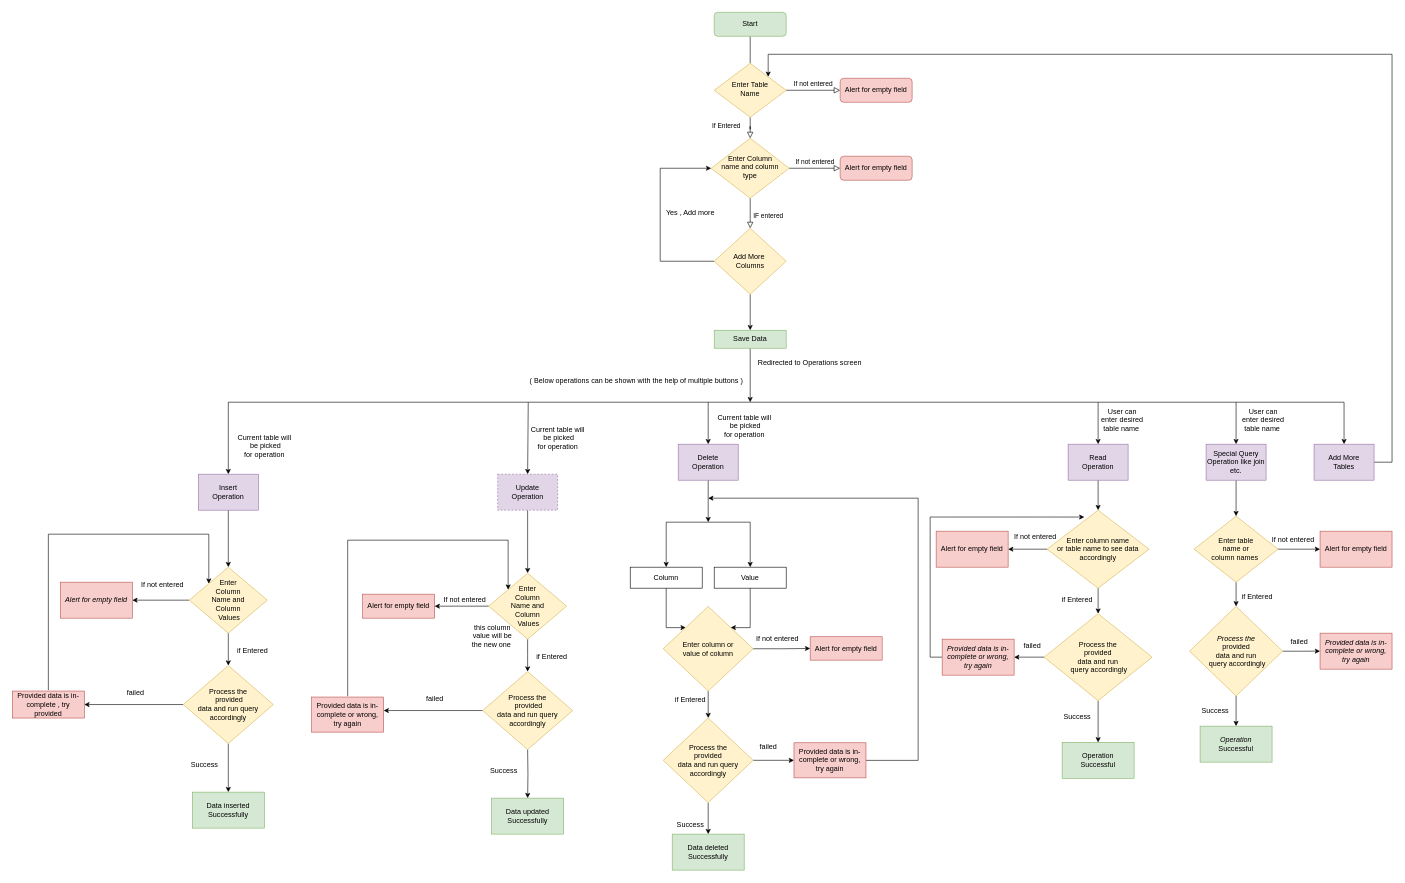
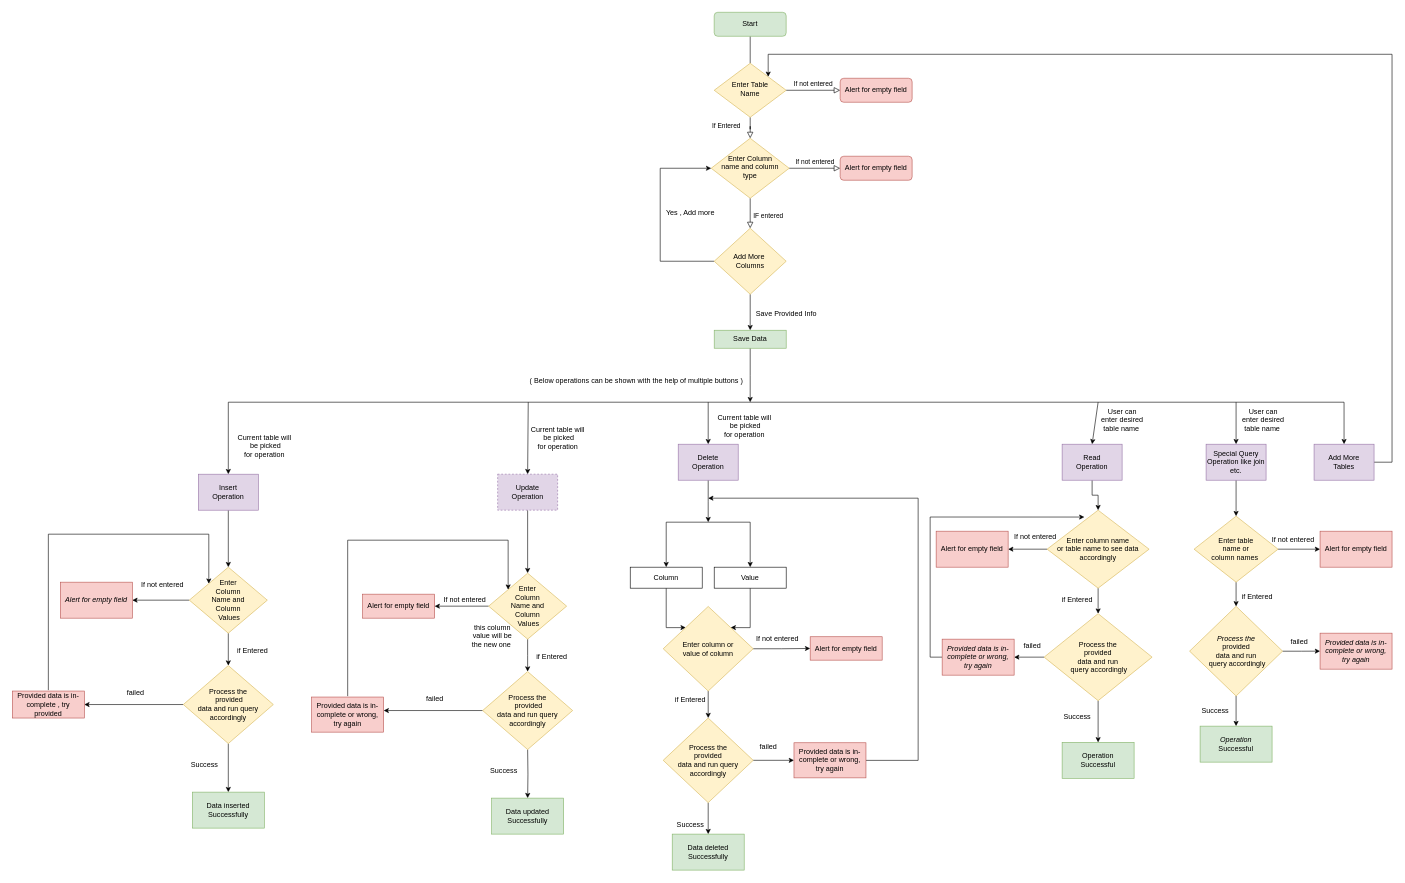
node "Save Provided Info": added
node "Redirected to Operations screen": removed
node "Read Operation": moved (1098, 462) -> (1092, 462)
